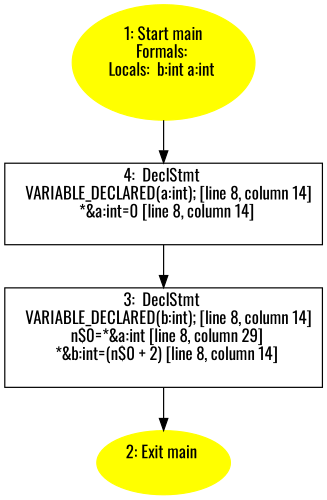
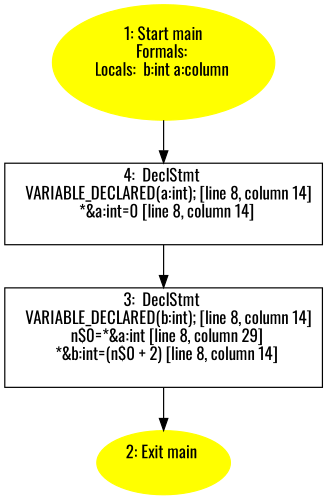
node "1: Start main Formals: Locals:  b:int a:int": label "1: Start main Formals: Locals:  b:int a:int" -> "1: Start main Formals: Locals:  b:int a:column"
